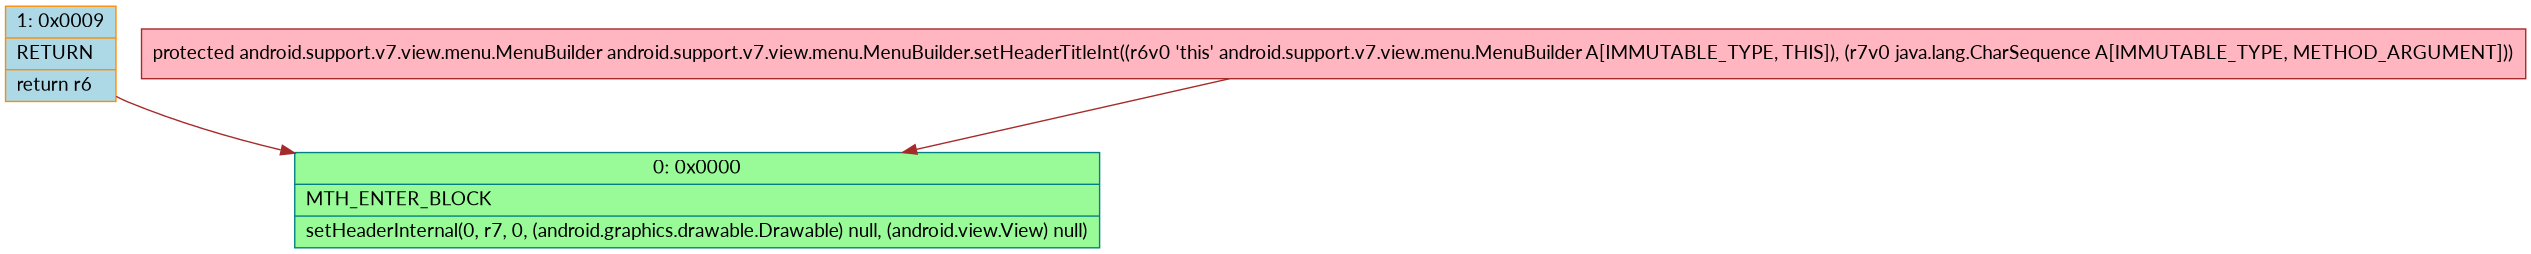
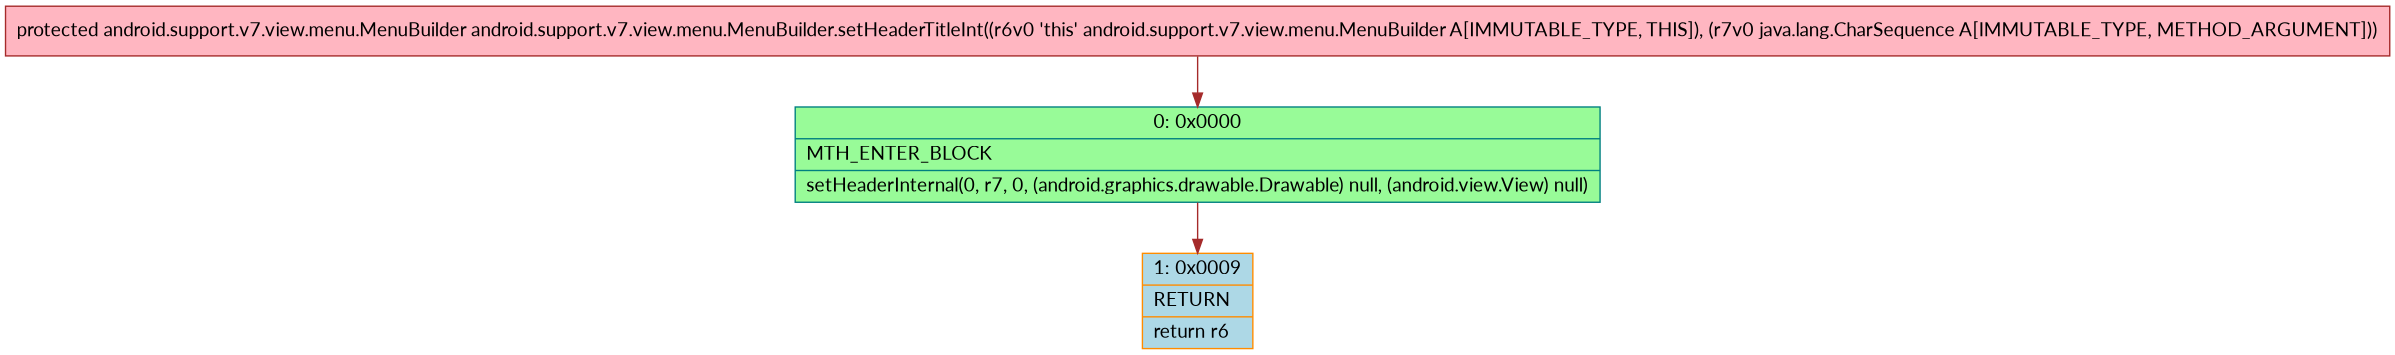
edge "1: 0x0009" -> "0: 0x0000": reversed
